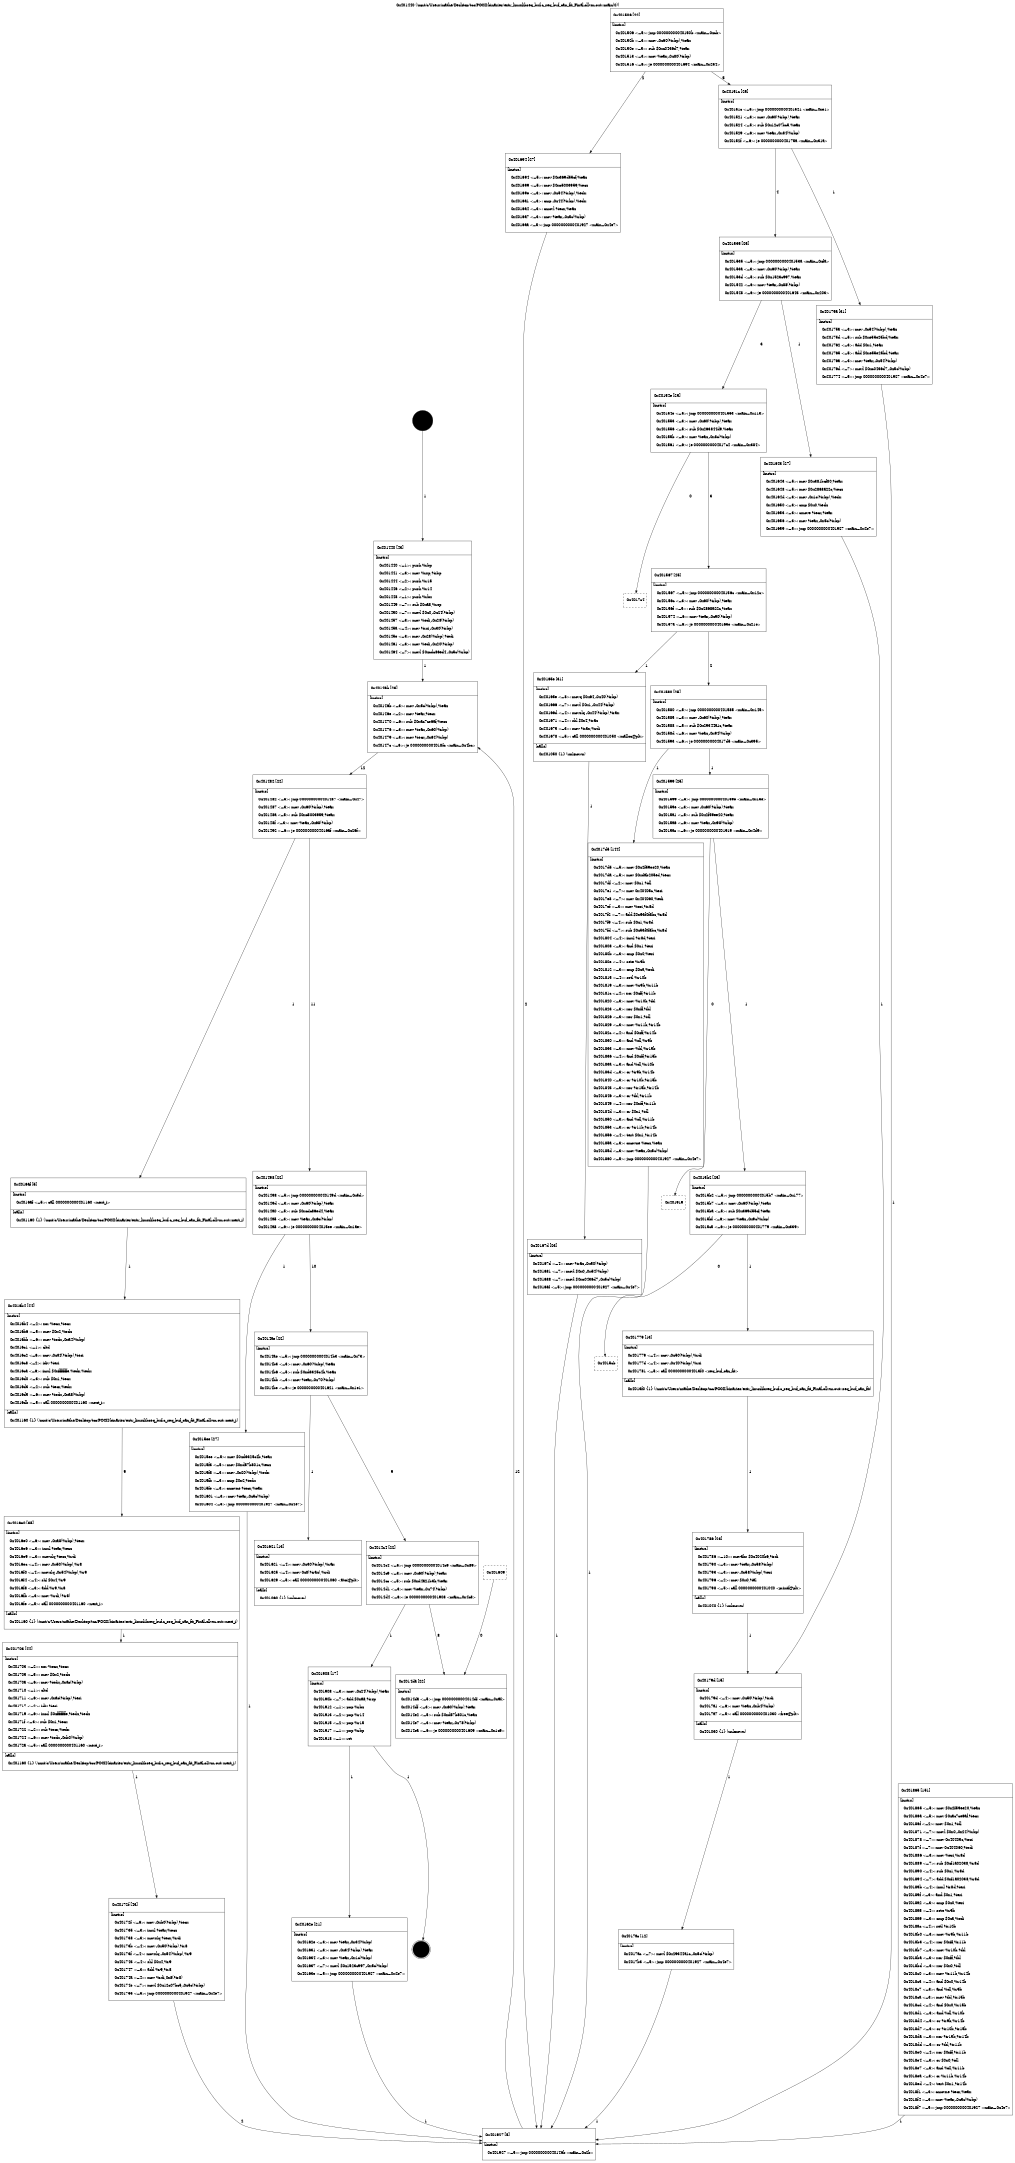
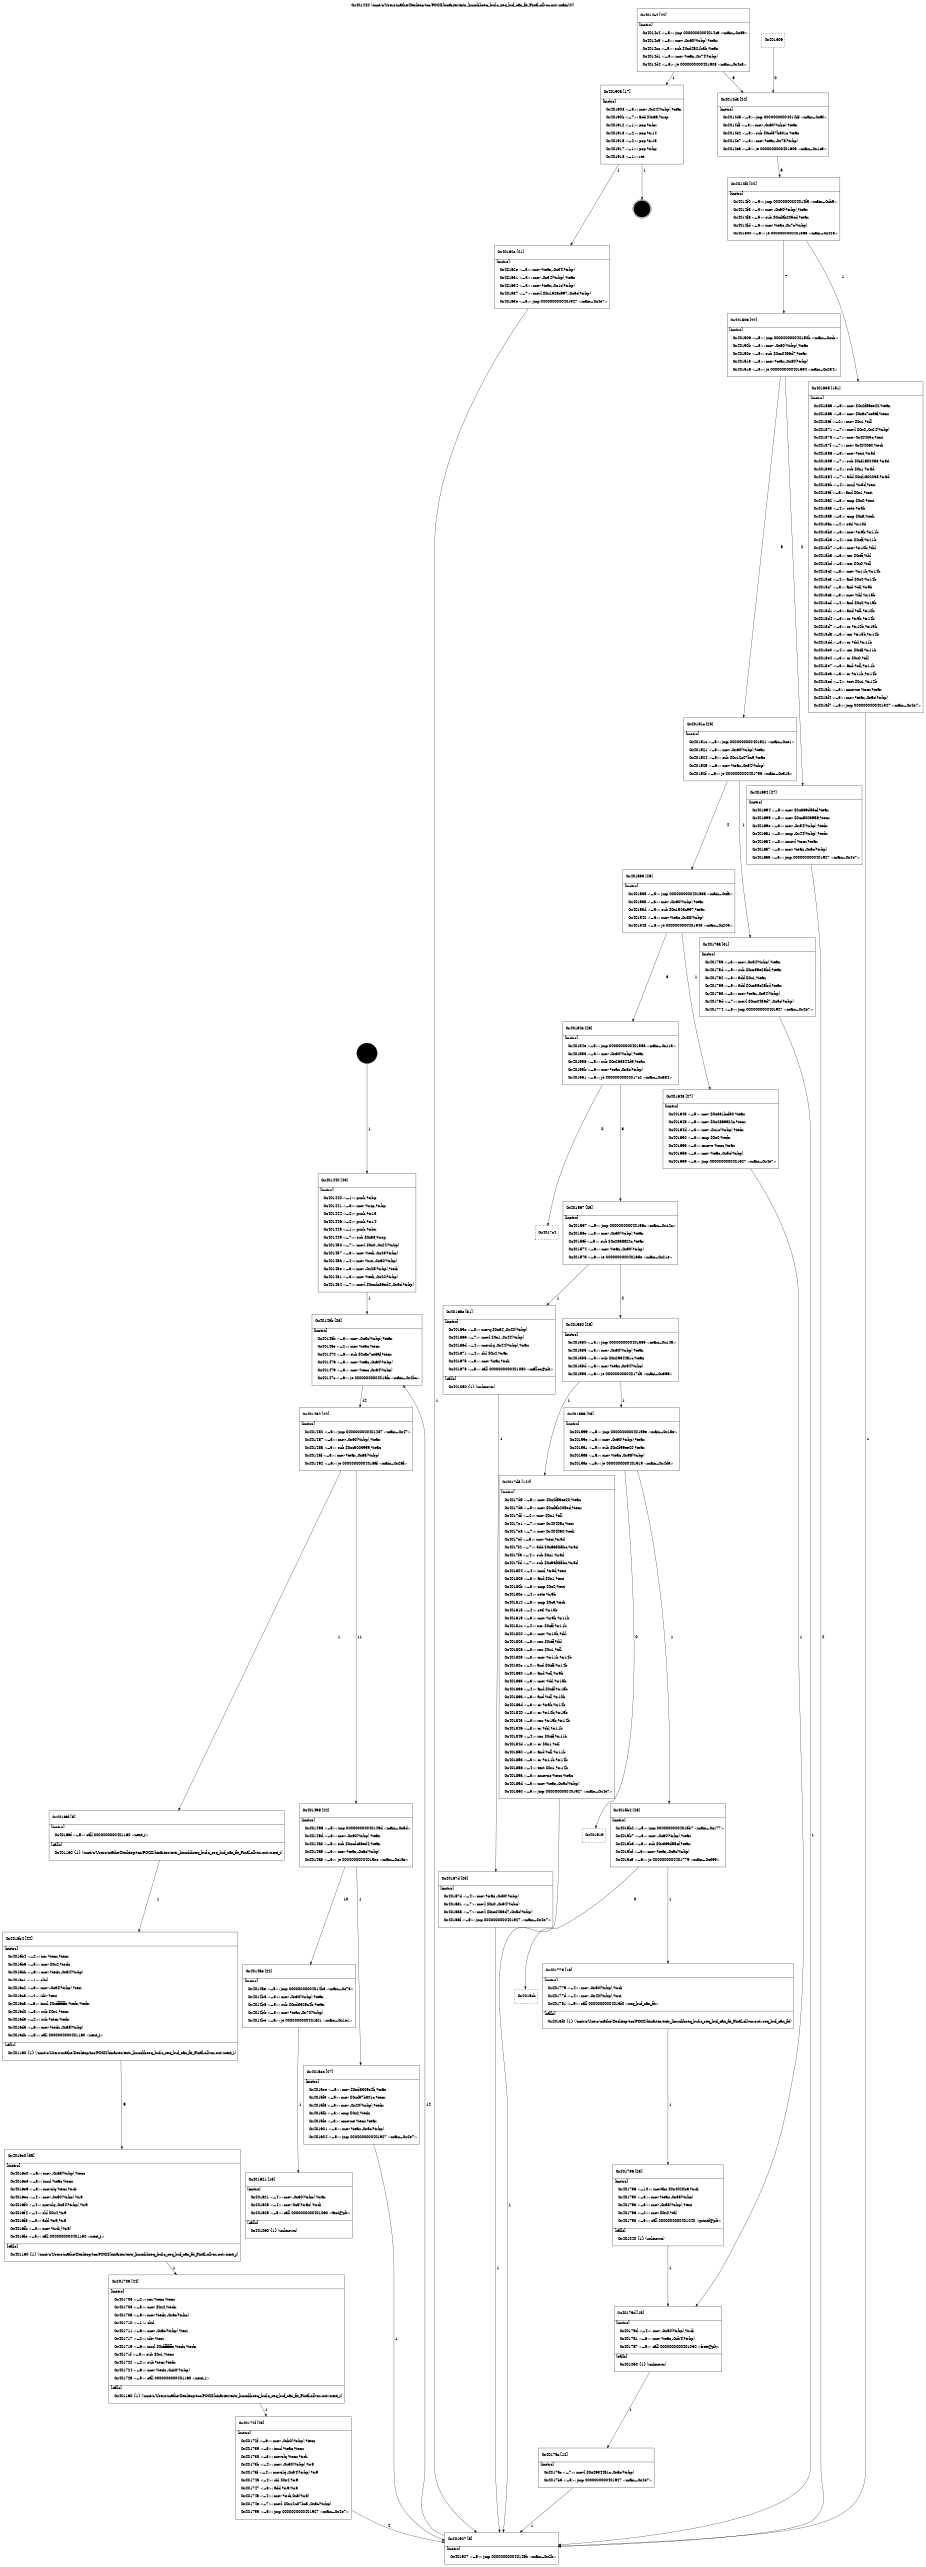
node "0x4014f0 [22]": added
edge "0x4014ae [22]" -> "0x4014c4 [22]": removed, label "9"
